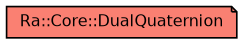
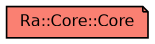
node "Ra::Core::DualQuaternion": label "Ra::Core::DualQuaternion" -> "Ra::Core::Core"
